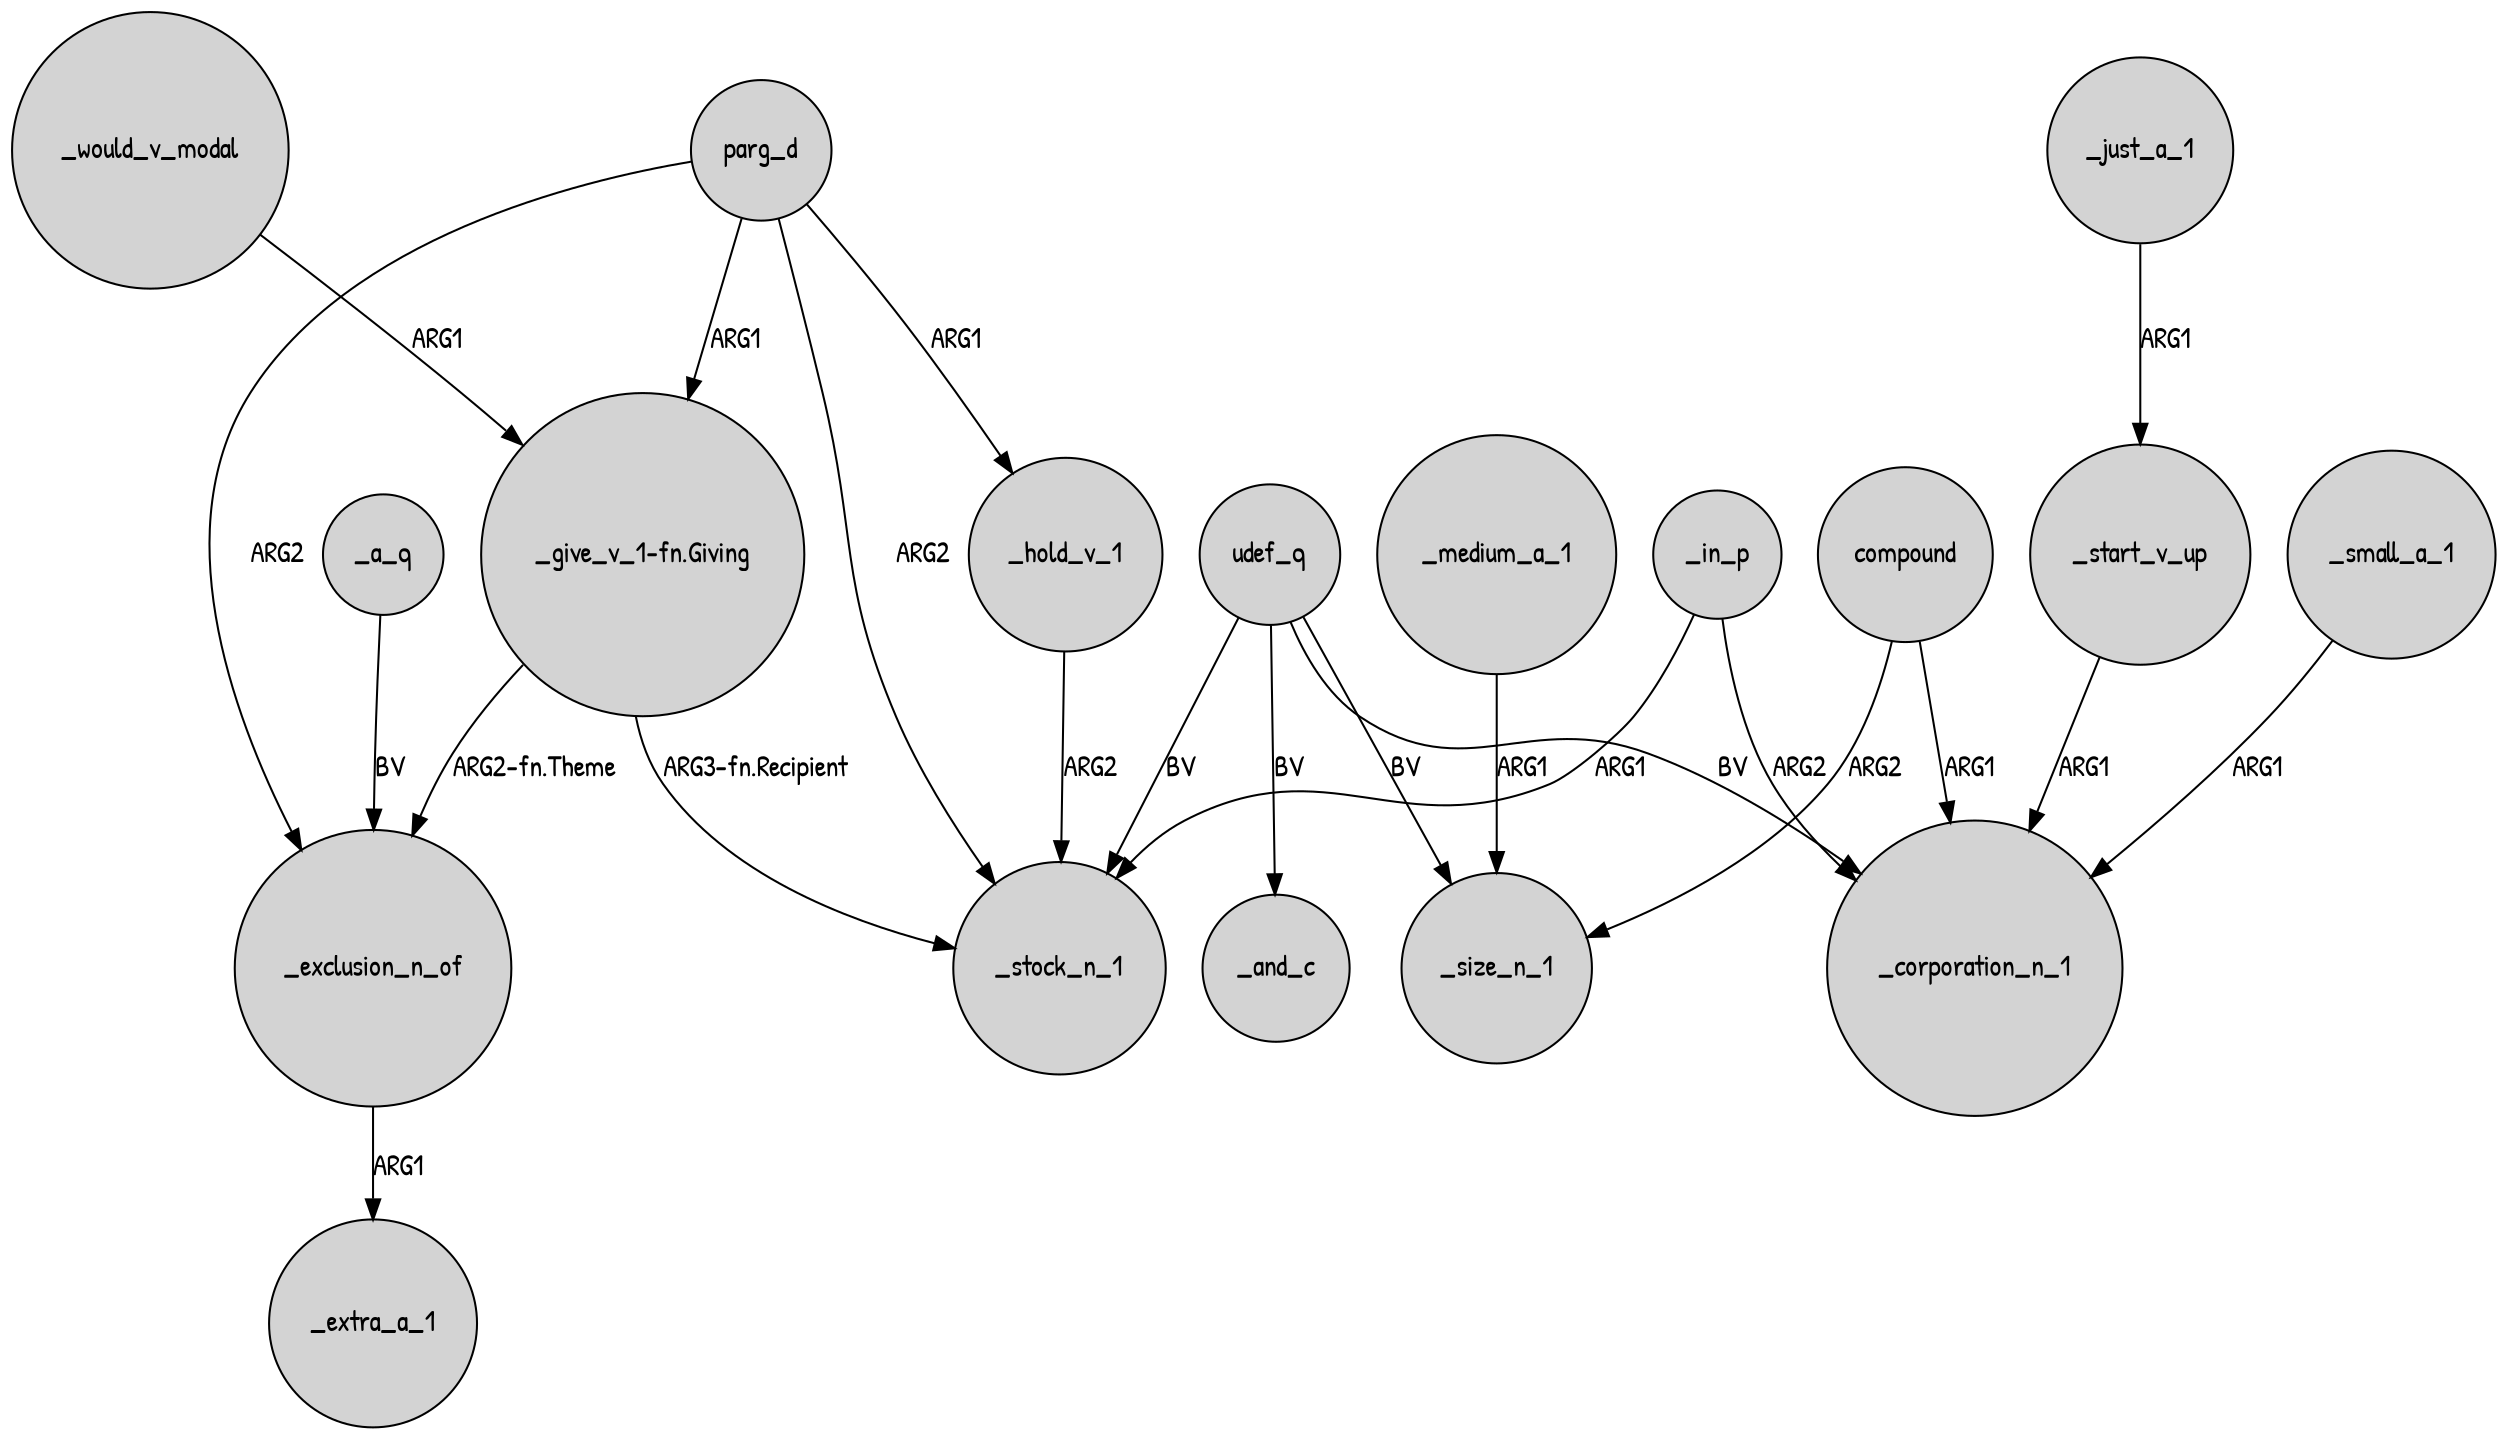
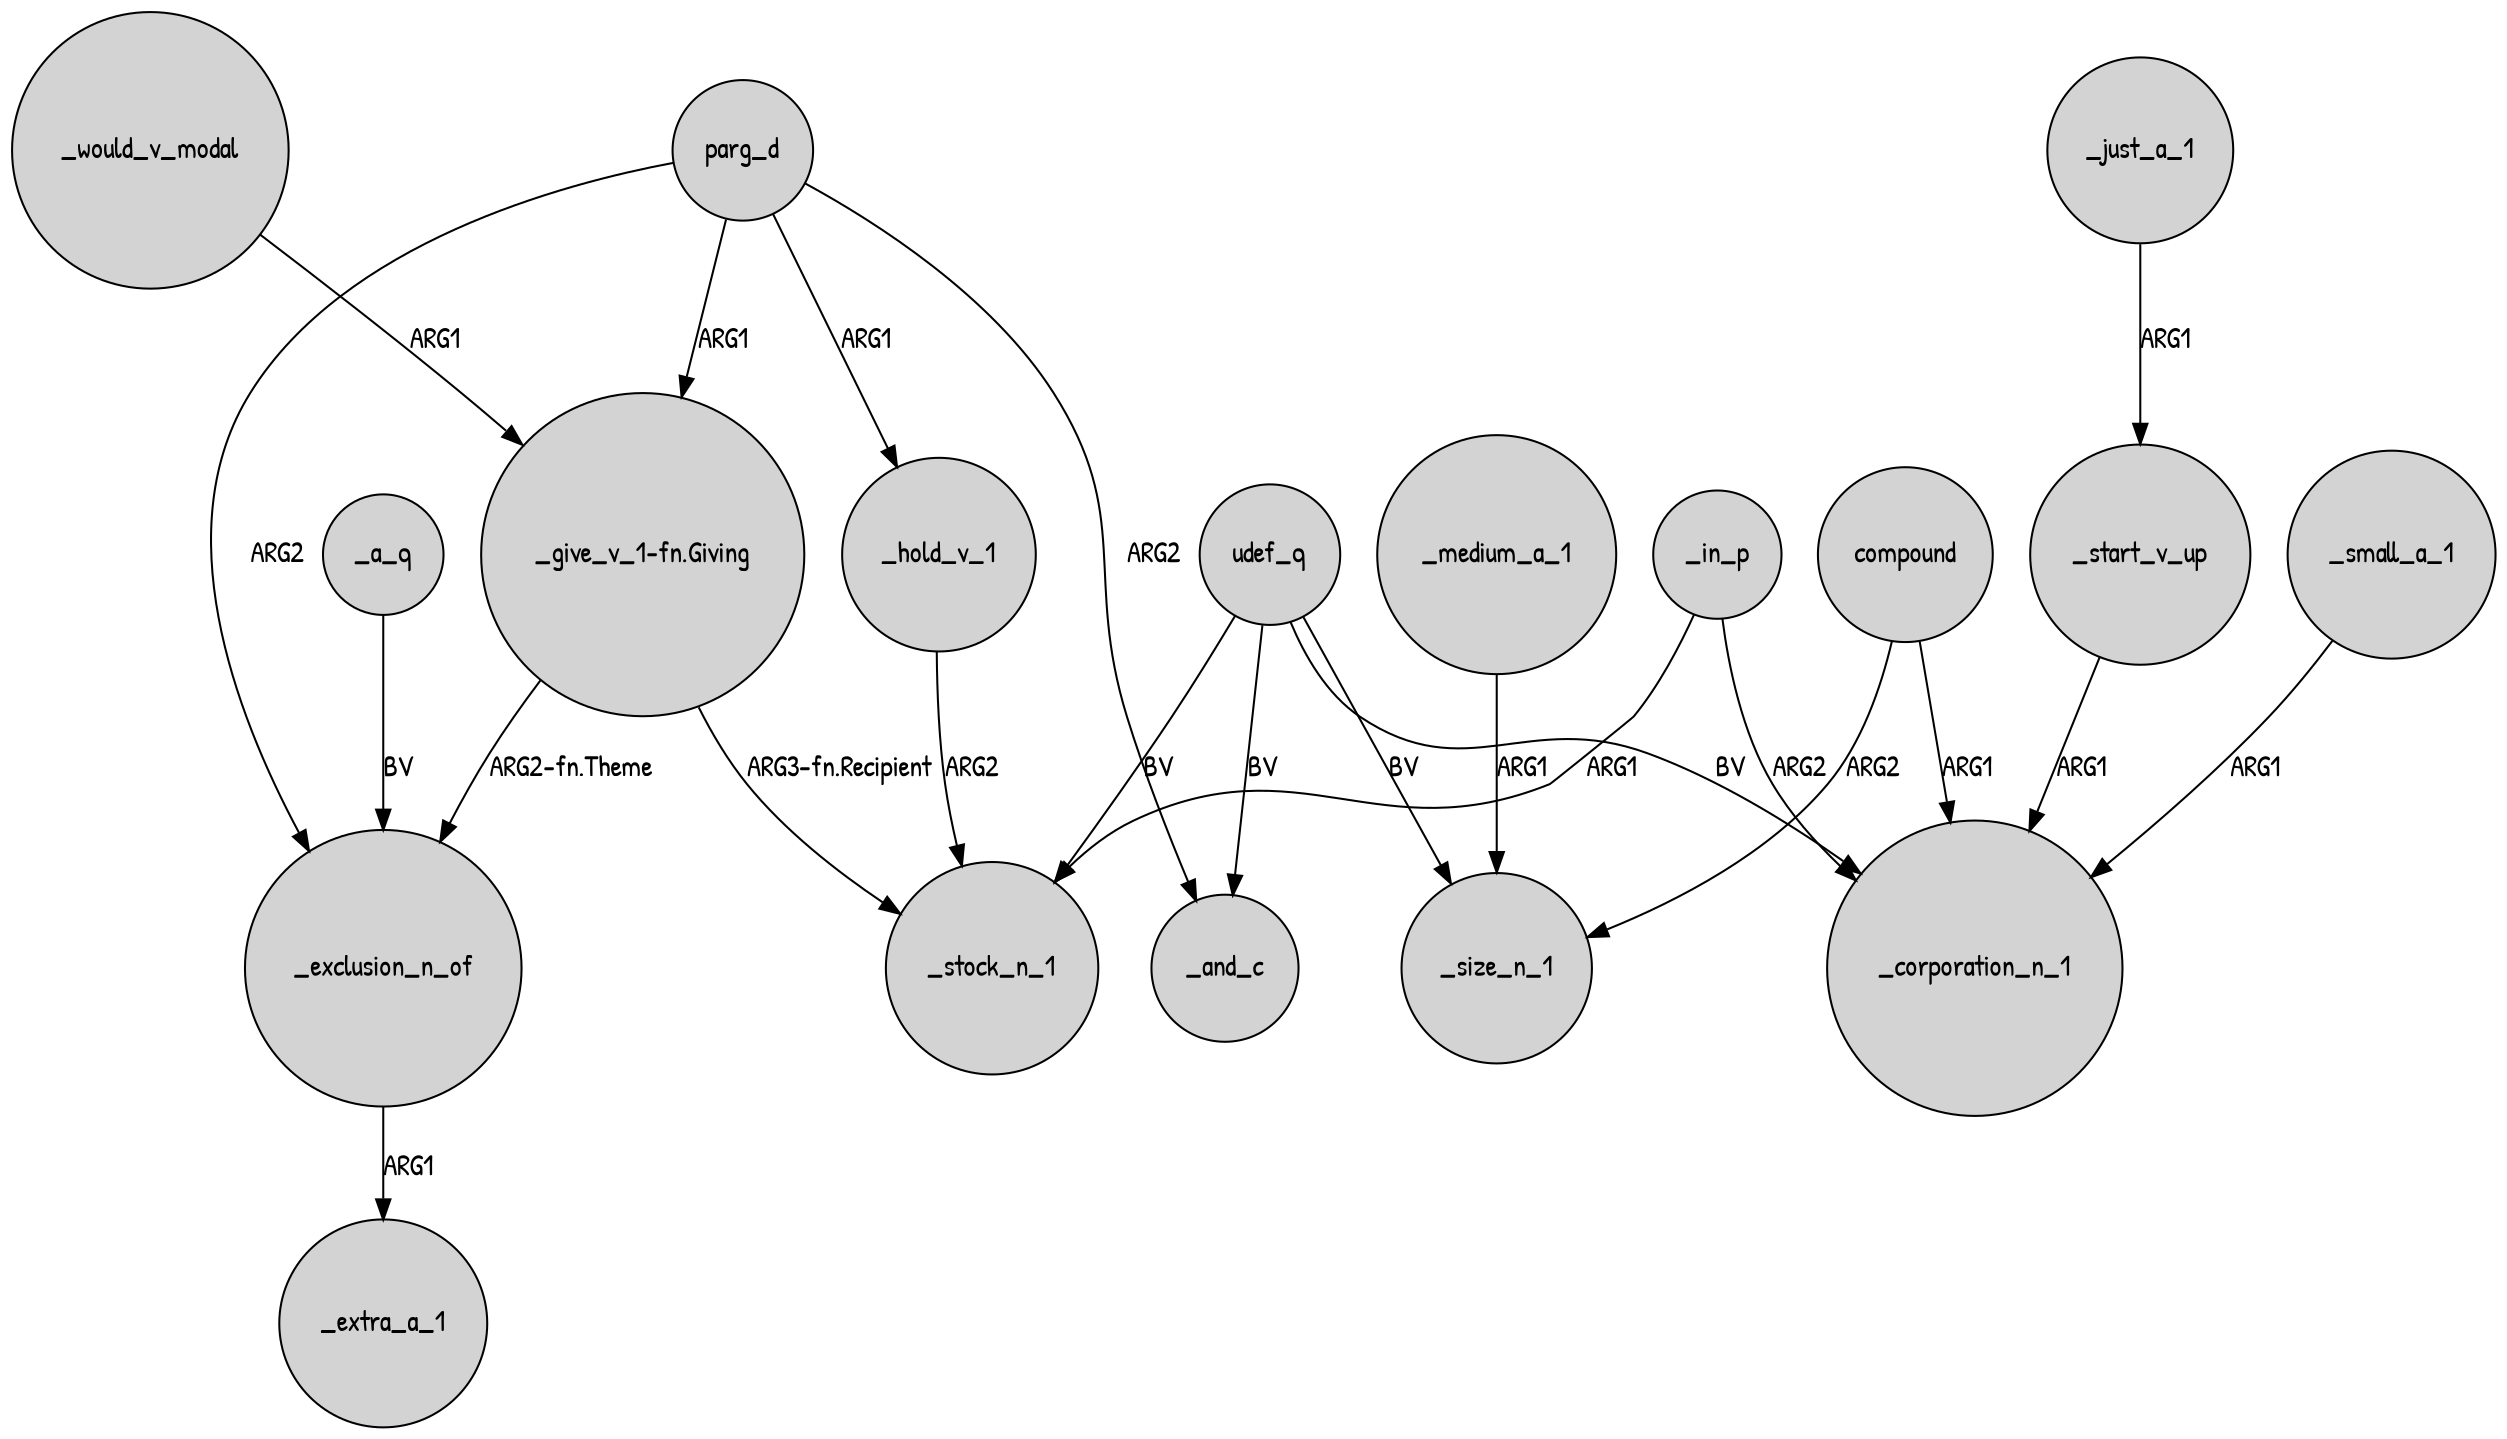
edge "parg_d" -> "_stock_n_1": now "parg_d" -> "_and_c"
